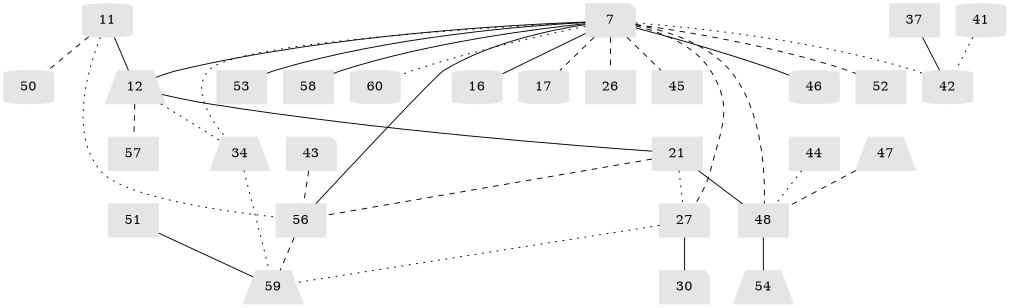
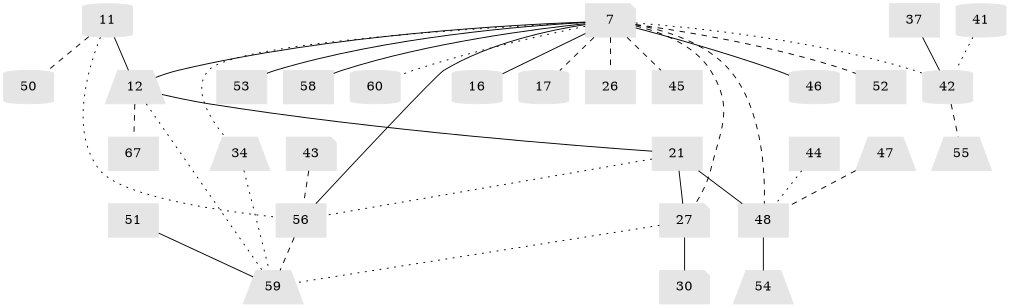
edge "12" -- "34": now "12" -- "59"
node "57": label "57" -> "67"
node "55": added
edge "21" -- "56": style dashed -> dotted
edge "21" -- "27": style dotted -> solid
